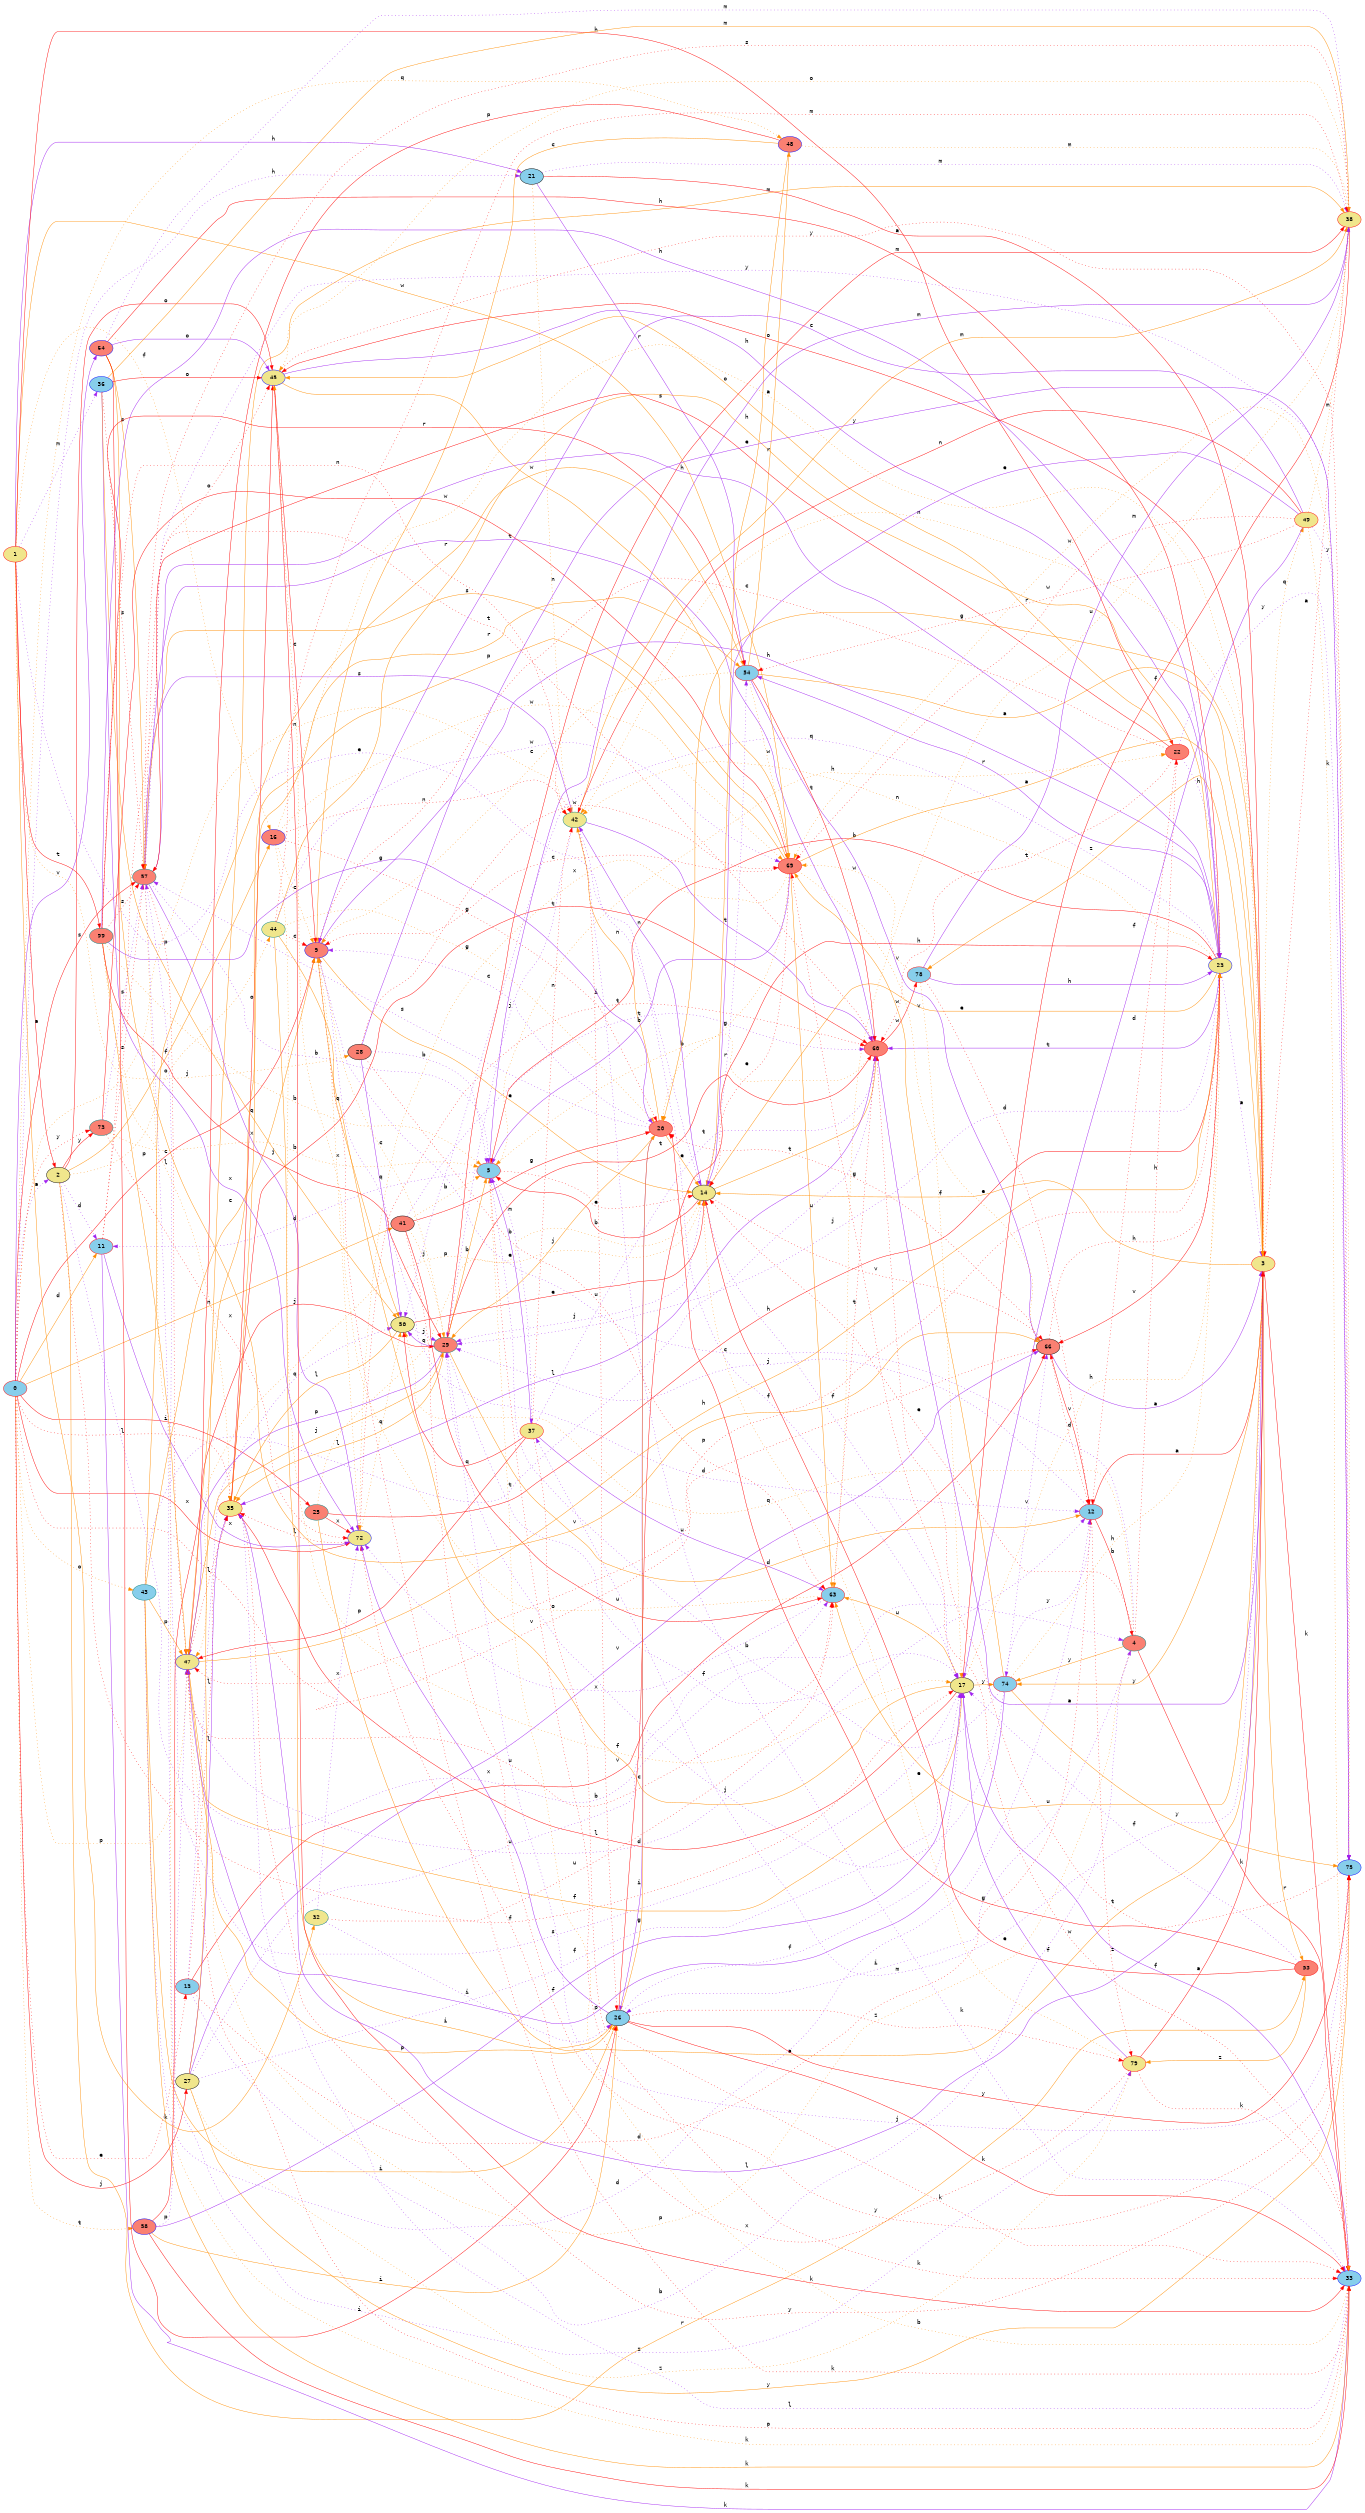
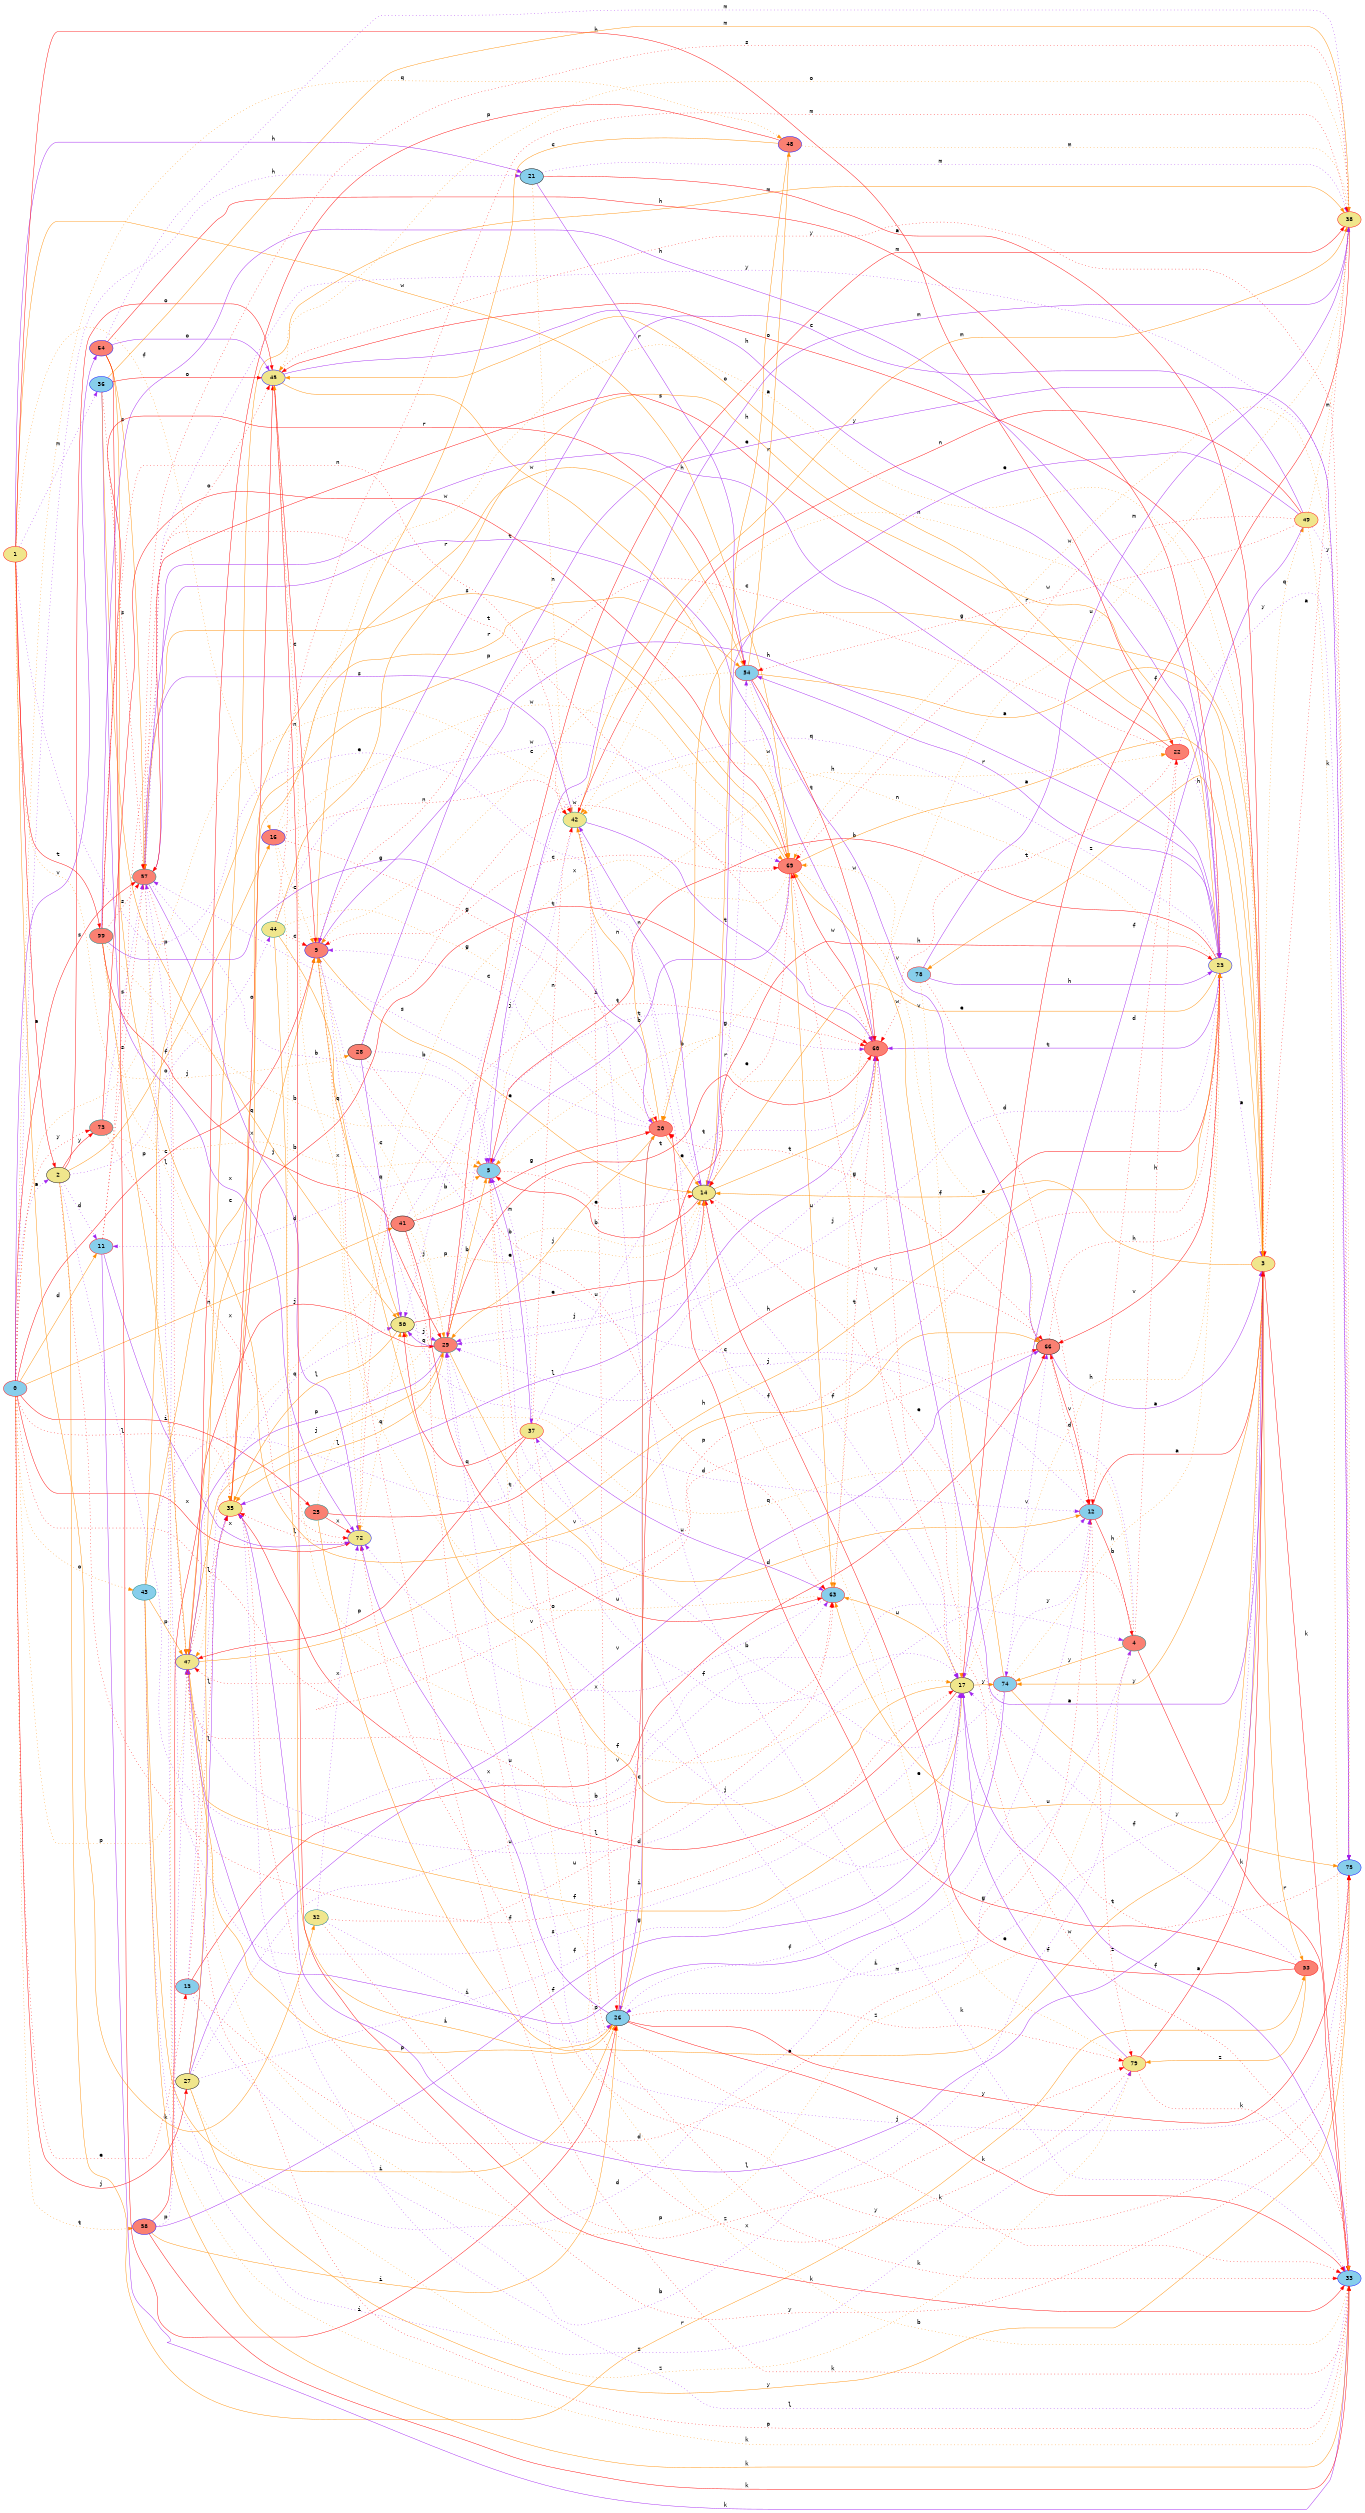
edge "60" -> "78": now "60" -> "69"
edge "2" -> "44": color darkorange -> purple
edge "32" -> "79": added, label "z"
